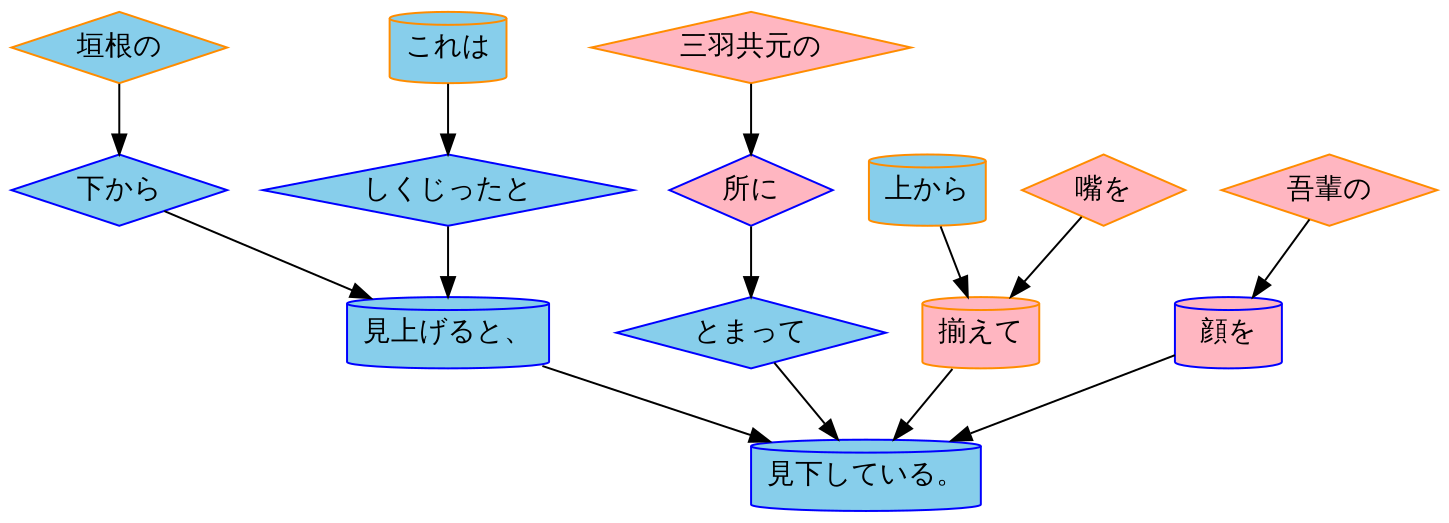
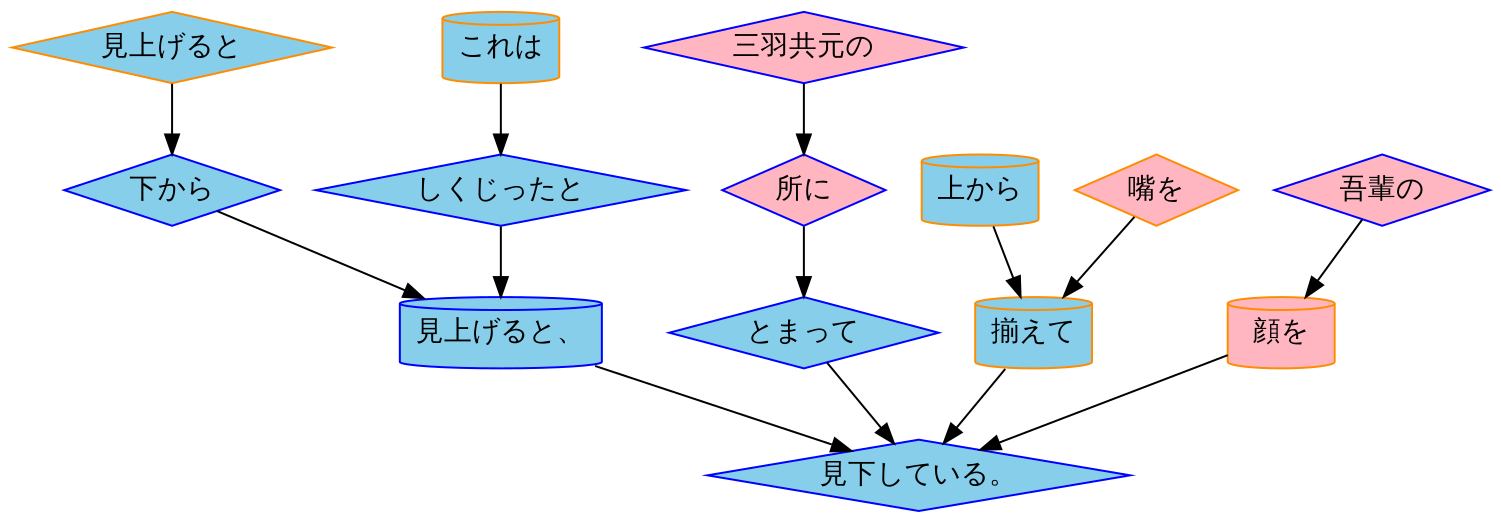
node "垣根の": label "垣根の" -> "見上げると"
node "三羽共元の": color darkorange -> blue
node "吾輩の": color darkorange -> blue
node "揃えて": fillcolor lightpink -> skyblue
node "顔を": color blue -> darkorange
node "見下している。": shape cylinder -> diamond
